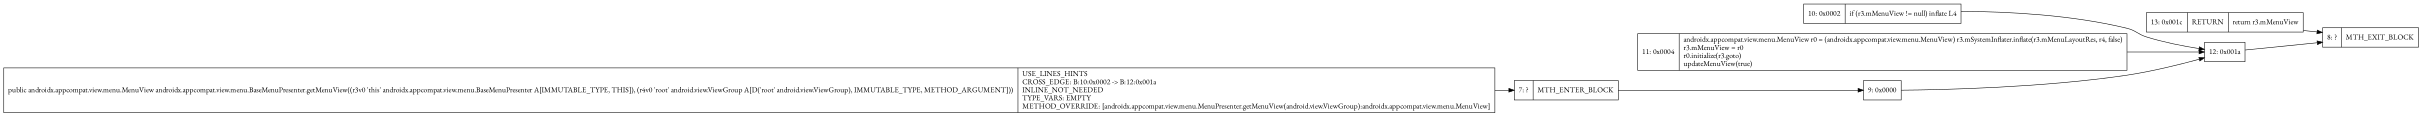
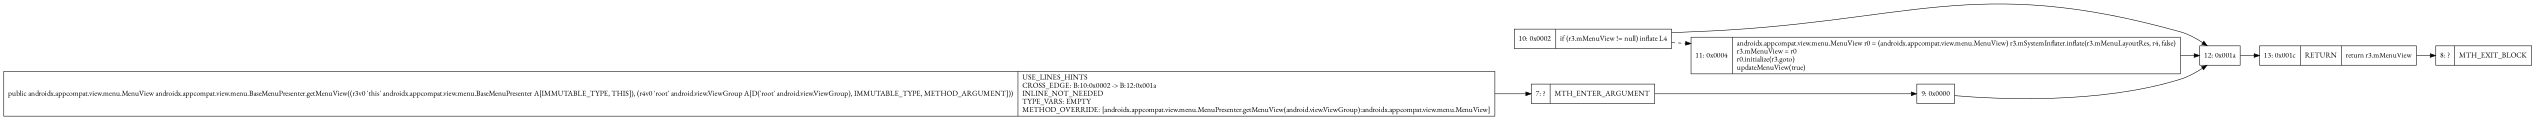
edge "10: 0x0002" -> "11: 0x0004": added
edge "12: 0x001a" -> "8: ?": now "12: 0x001a" -> "13: 0x001c"
node "7: ?": text "MTH_ENTER_BLOCK" -> "MTH_ENTER_ARGUMENT"
